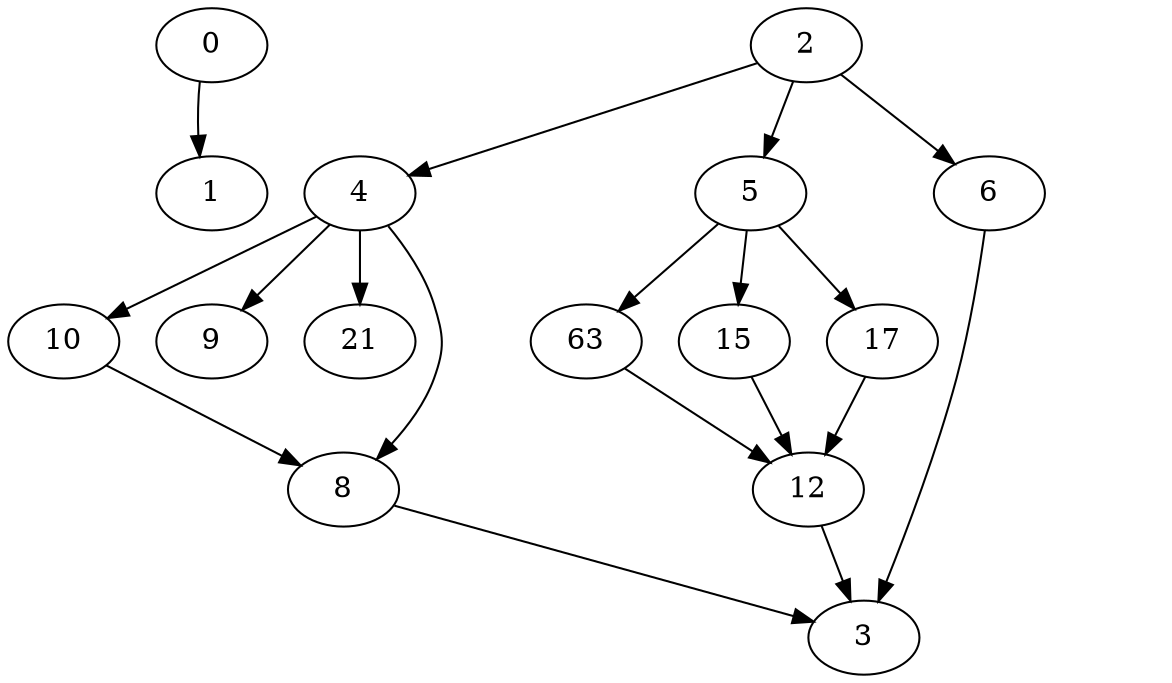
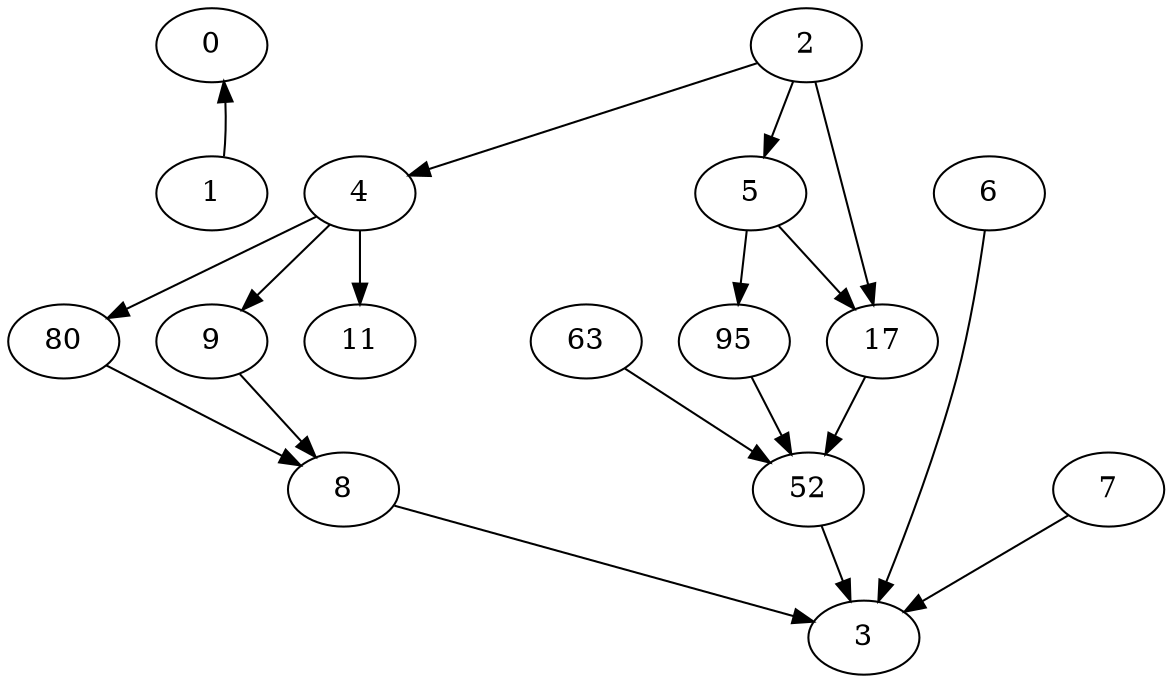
edge "0" -> "1": reversed
edge "2" -> "6": now "2" -> "17"
edge "5" -> "63": removed
edge "4" -> "8": now "9" -> "8"
node "10": label "10" -> "80"
node "21": label "21" -> "11"
node "15": label "15" -> "95"
node "12": label "12" -> "52"
node "7": added
